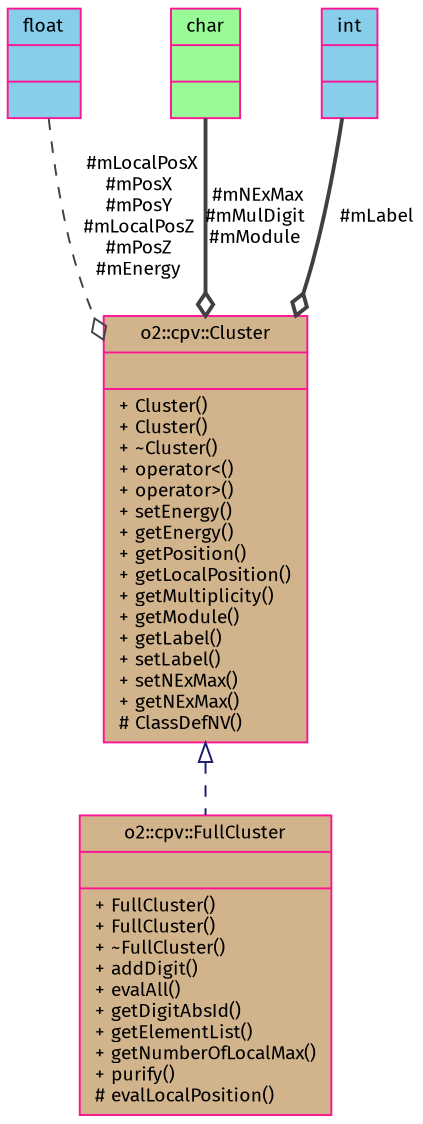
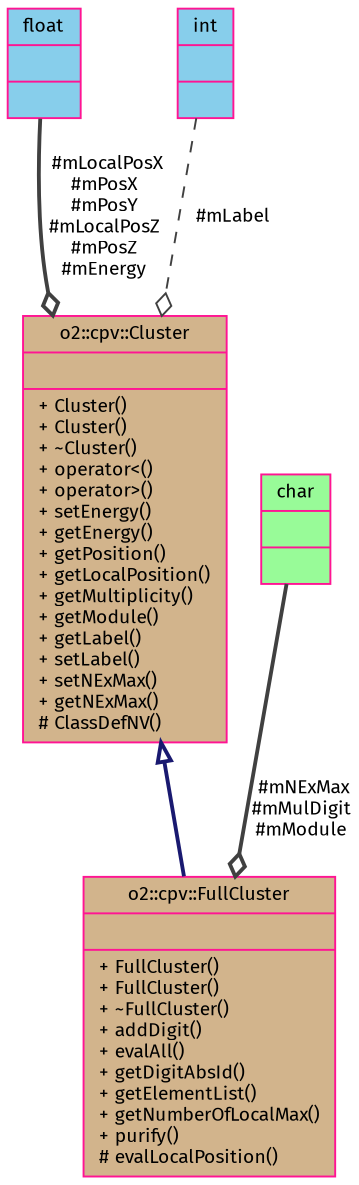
edge "char" -> "o2::cpv::Cluster": now "char" -> "o2::cpv::FullCluster"
edge "int" -> "o2::cpv::Cluster": style bold -> dashed
edge "float" -> "o2::cpv::Cluster": style dashed -> bold
edge "o2::cpv::FullCluster" -> "o2::cpv::Cluster": style dashed -> bold
